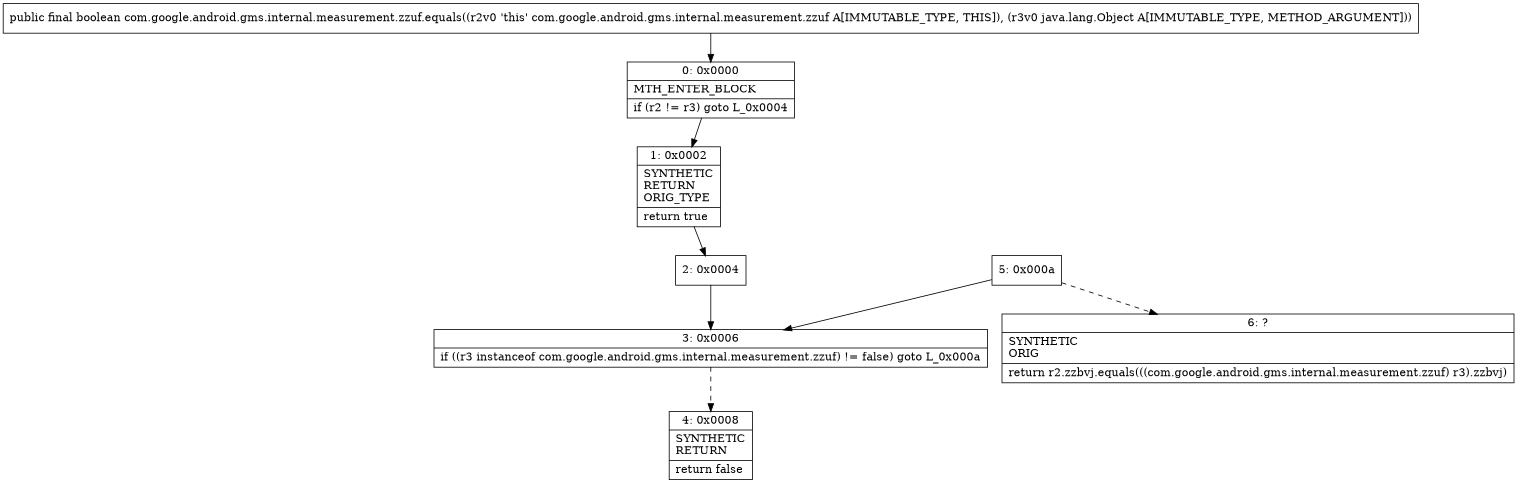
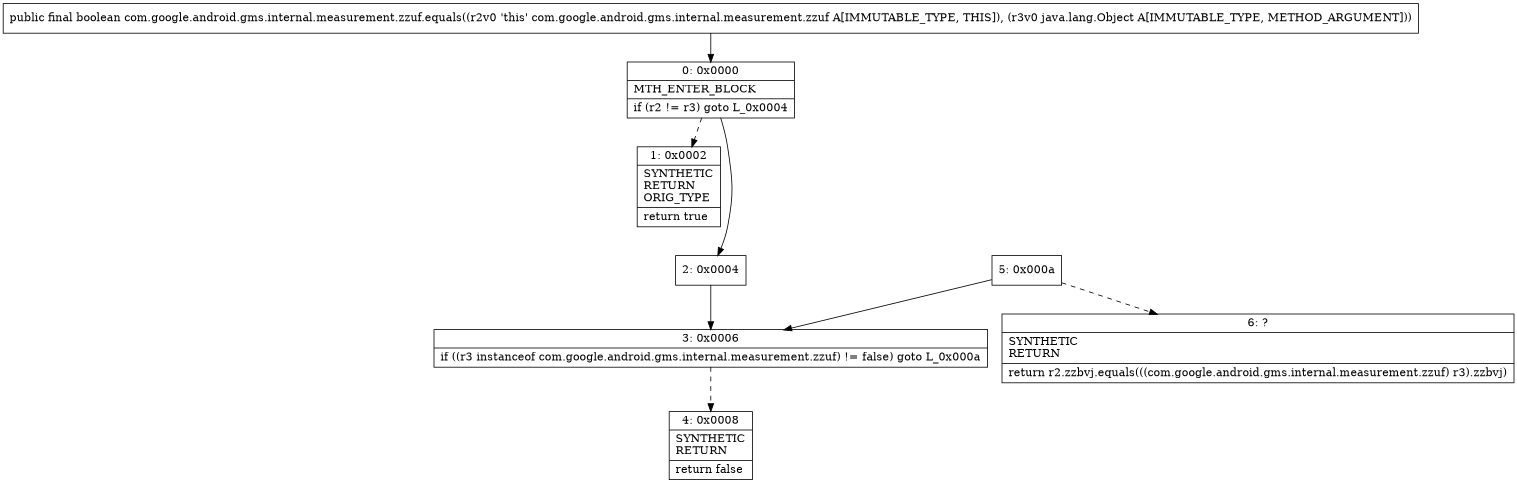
edge "0: 0x0000" -> "1: 0x0002": style solid -> dashed
edge "1: 0x0002" -> "2: 0x0004": now "0: 0x0000" -> "2: 0x0004"
node "6: ?": text "ORIG" -> "RETURN"
